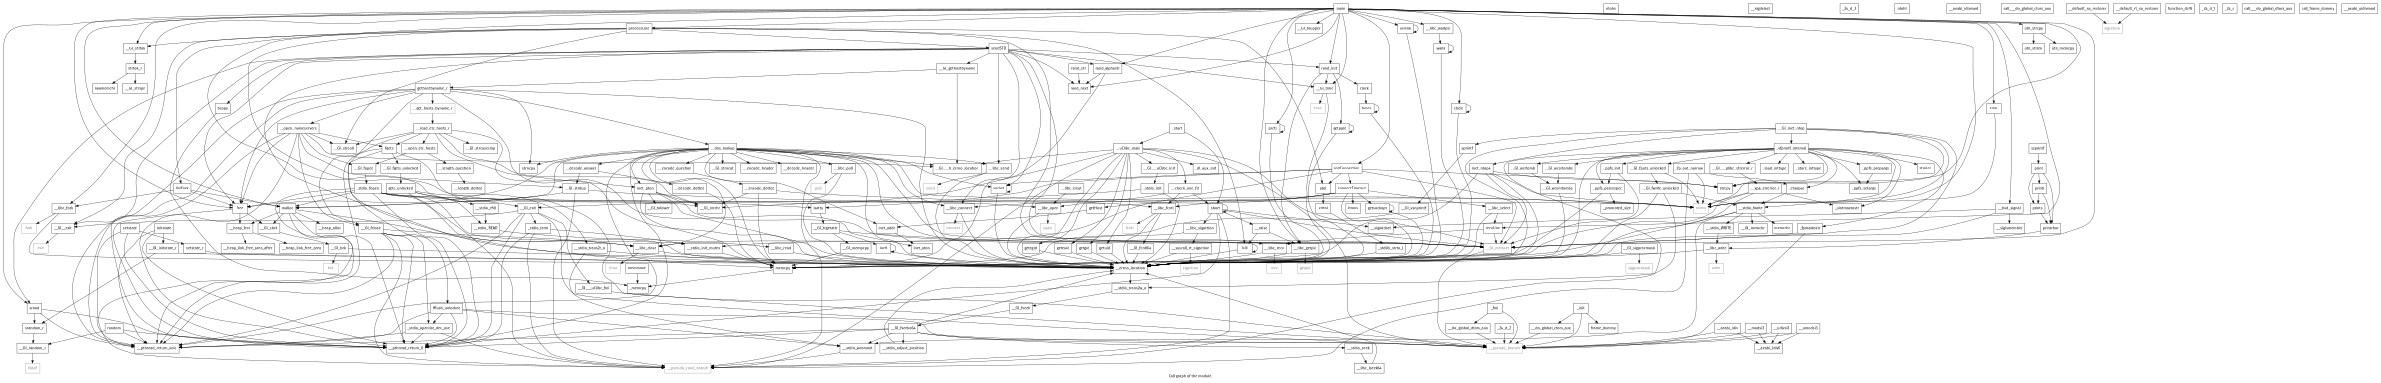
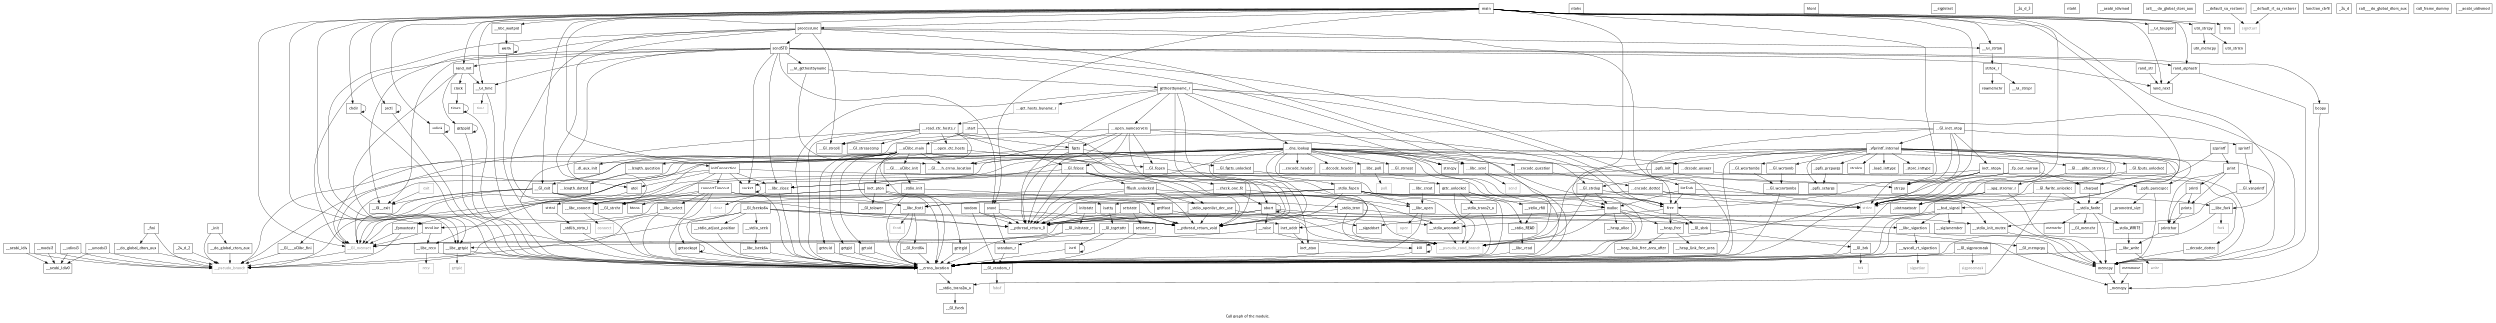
node "htonl": added
node "_24_d_1": removed
edge "trim" -> "strlen": now "szprintf" -> "strlen"
edge "__bsd_signal" -> "__libc_sigaction": added
edge "inet_pton" -> "memcpy": now "inet_pton" -> "_memcpy"
edge "__GI__exit" -> "exit": reversed
edge "__GI_fseek" -> "__GI_fseeko64": removed
node "frame_dummy": removed
